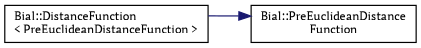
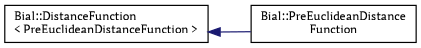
edge "Bial::DistanceFunction < PreEuclideanDistanceFunction >" -> "Bial::PreEuclideanDistance Function": reversed
